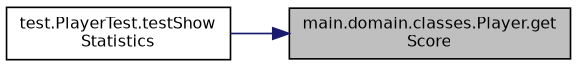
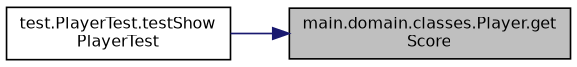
node "test.PlayerTest.testShow Statistics": label "test.PlayerTest.testShow Statistics" -> "test.PlayerTest.testShow PlayerTest"
